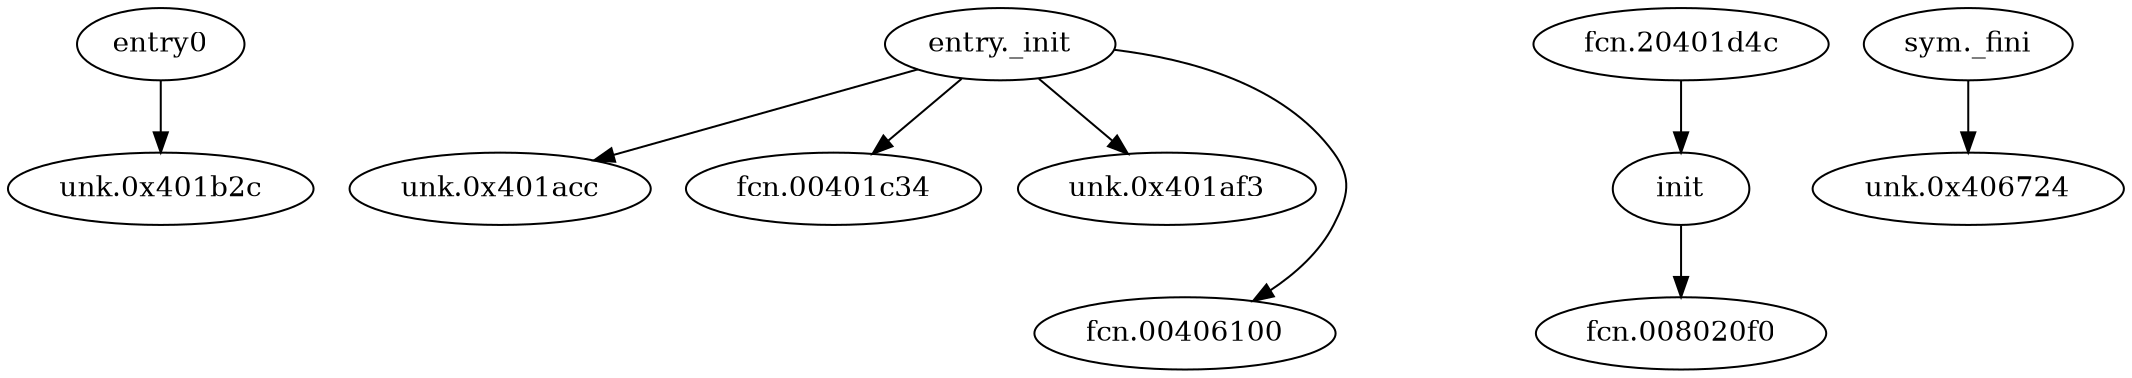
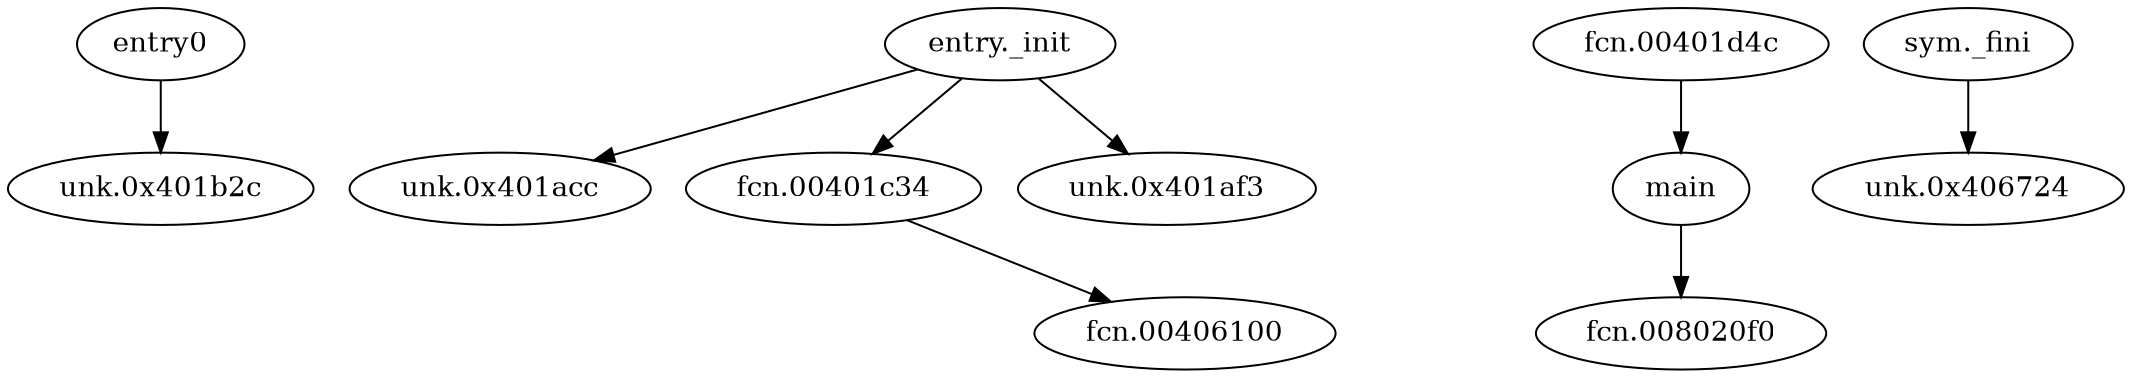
node "fcn.20401d4c": label "fcn.20401d4c" -> "fcn.00401d4c"
edge "entry._init" -> "fcn.00406100": now "fcn.00401c34" -> "fcn.00406100"
node "init": label "init" -> "main"
